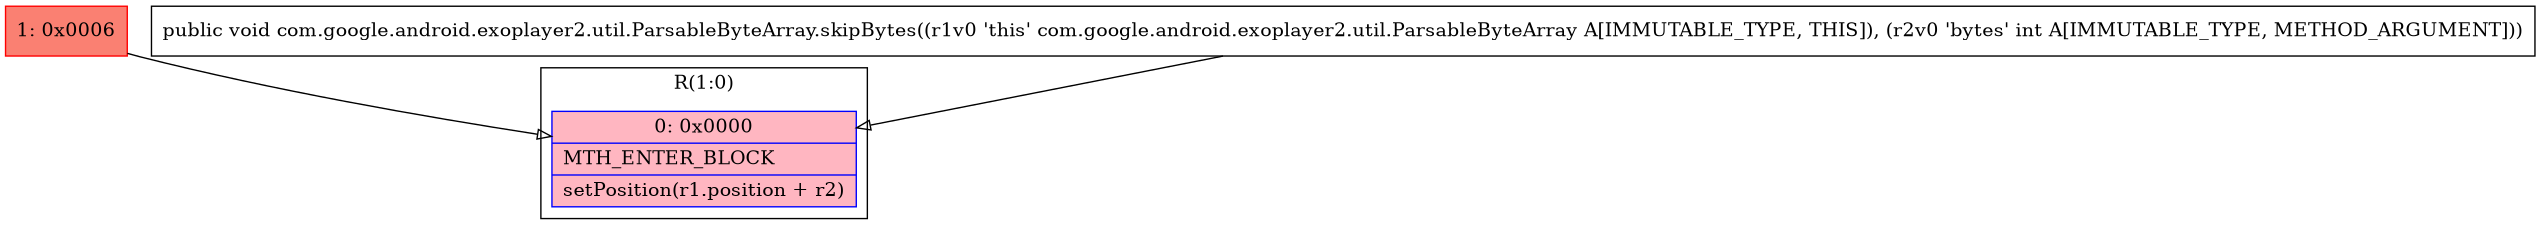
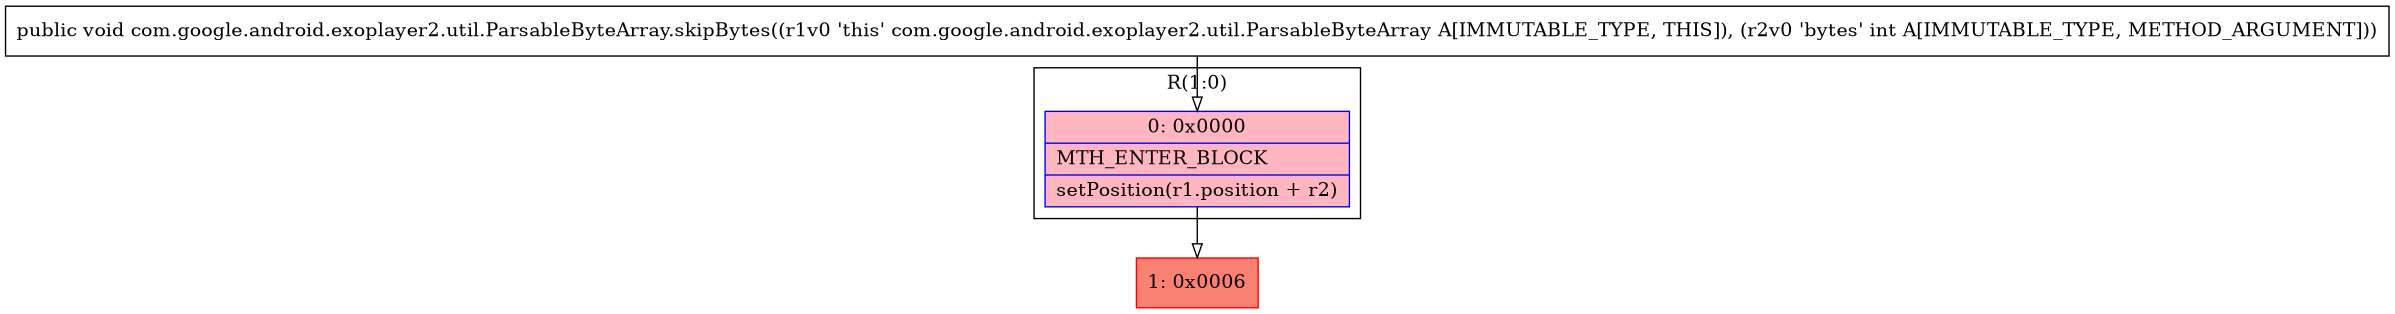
edge "1: 0x0006" -> "0: 0x0000": reversed
